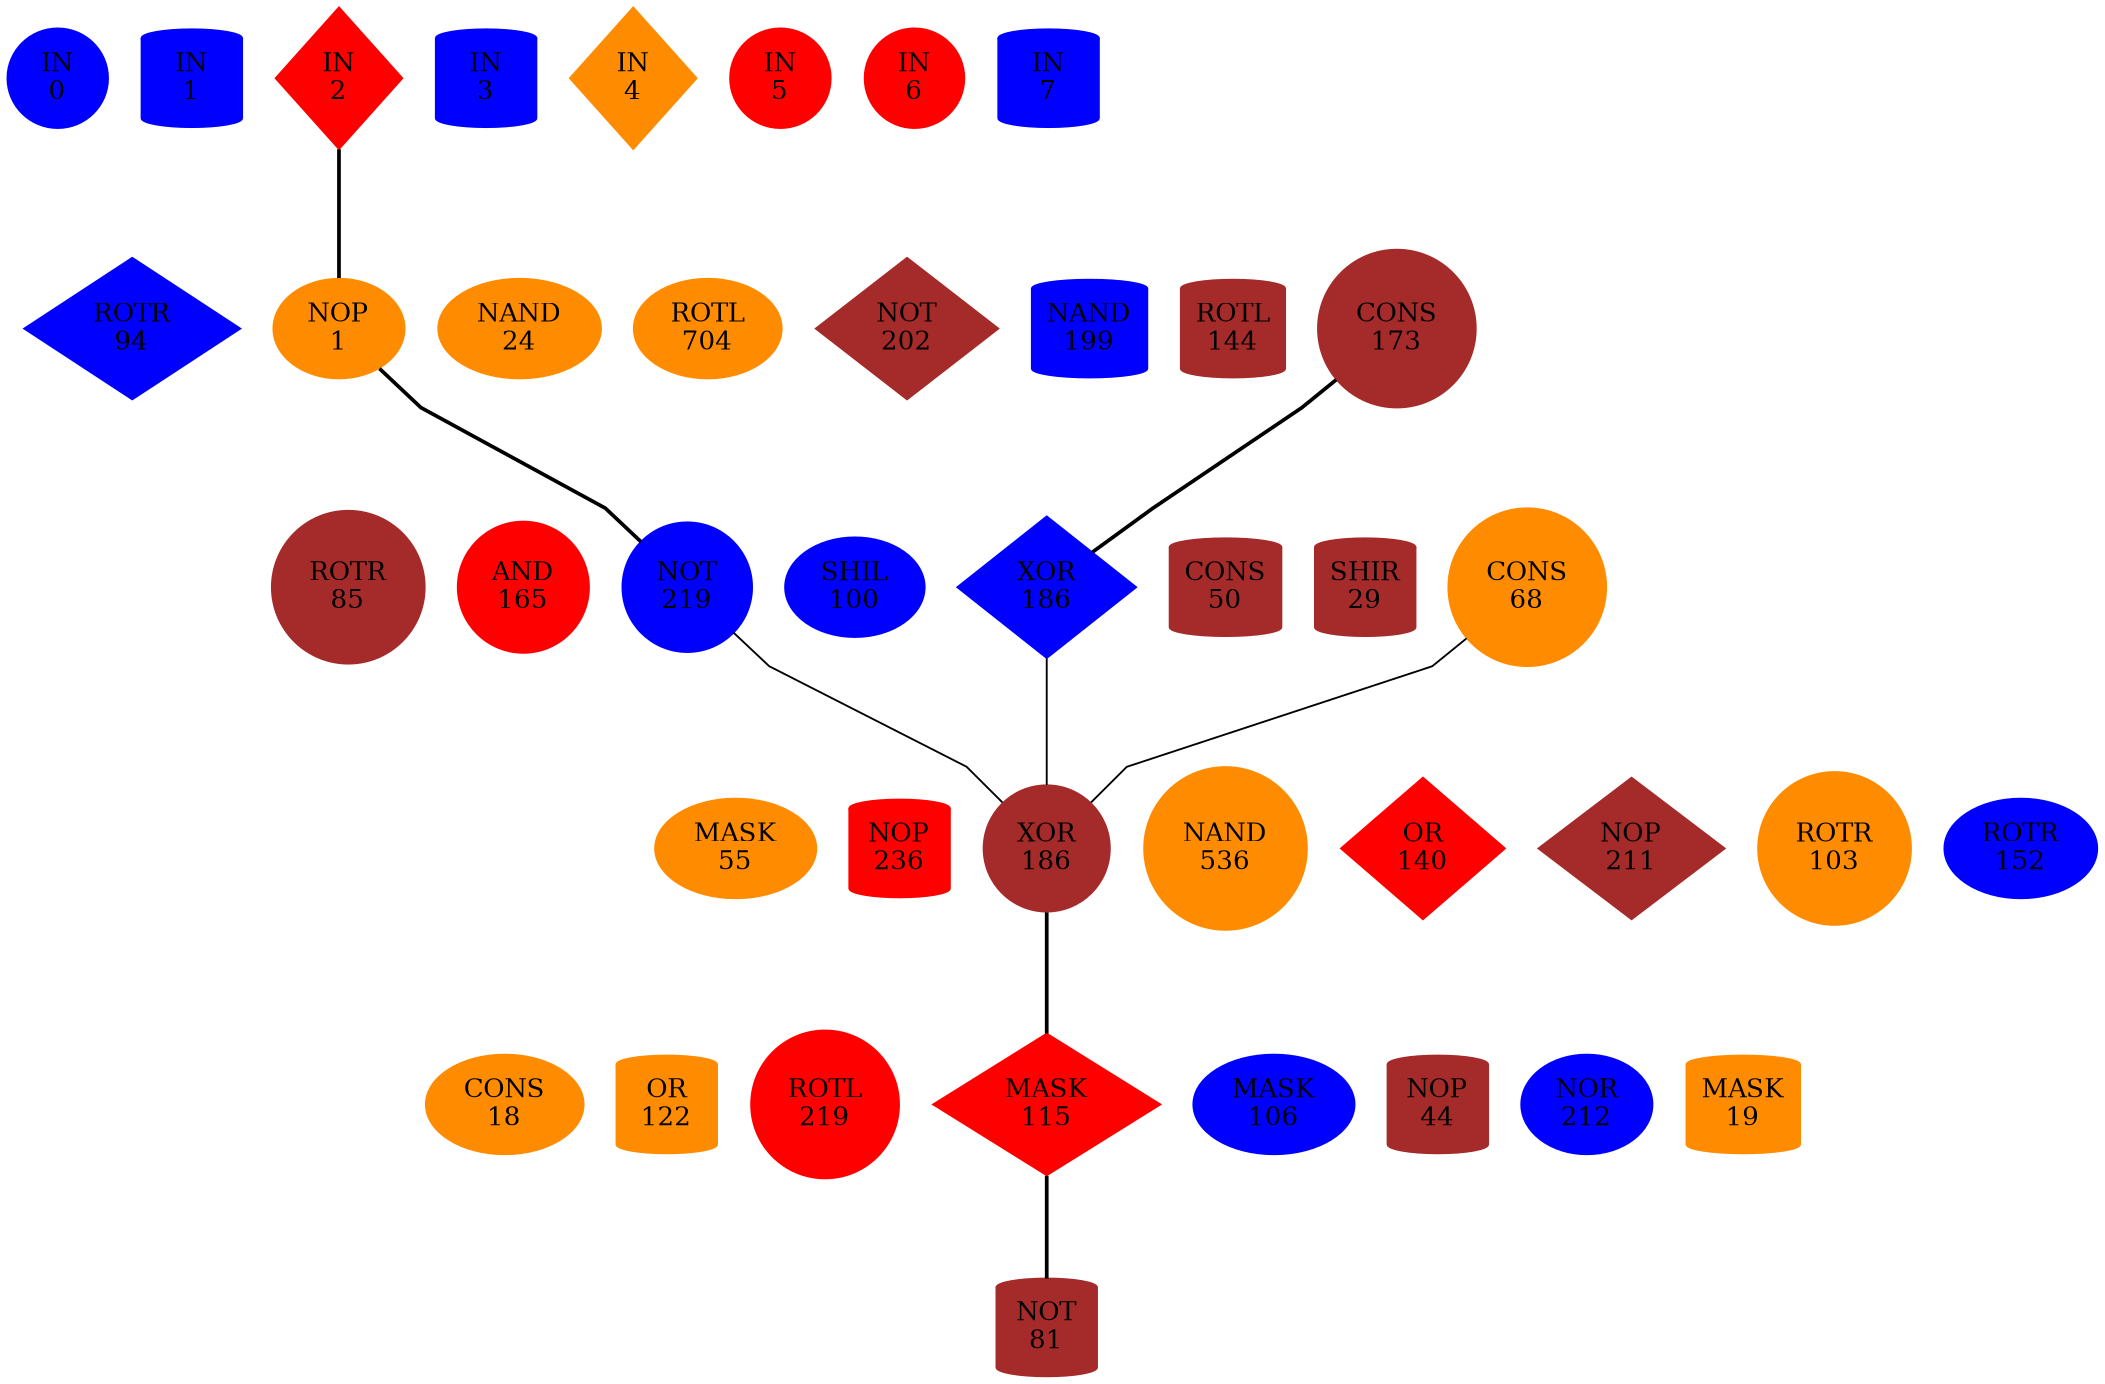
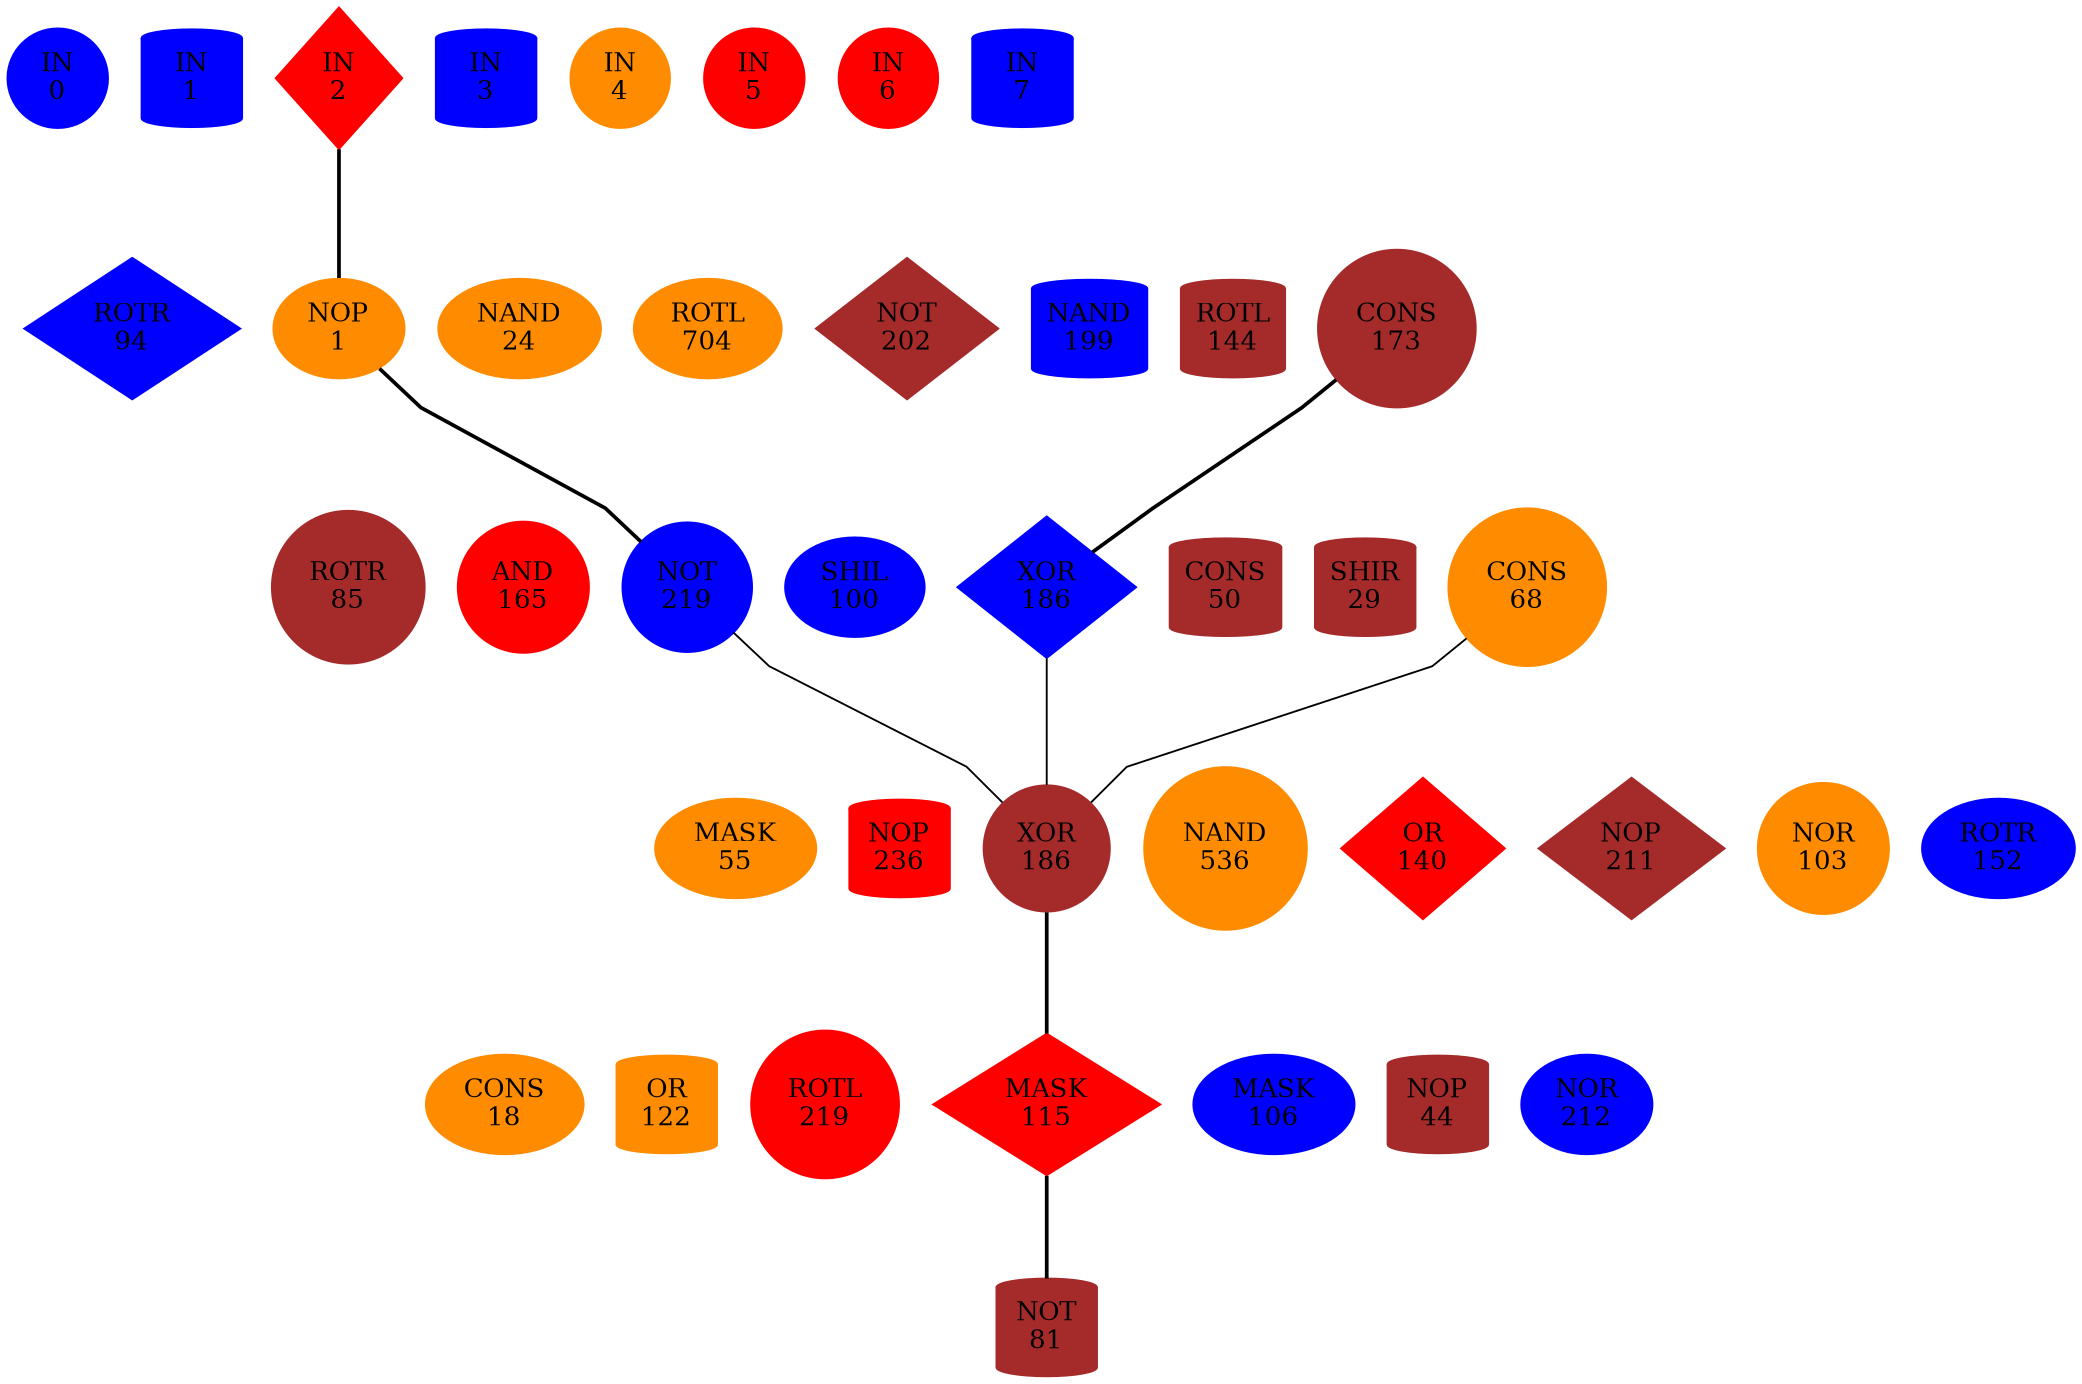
node "IN 4": shape diamond -> circle
node "ROTR 103": label "ROTR 103" -> "NOR 103"
node "MASK 19": removed
